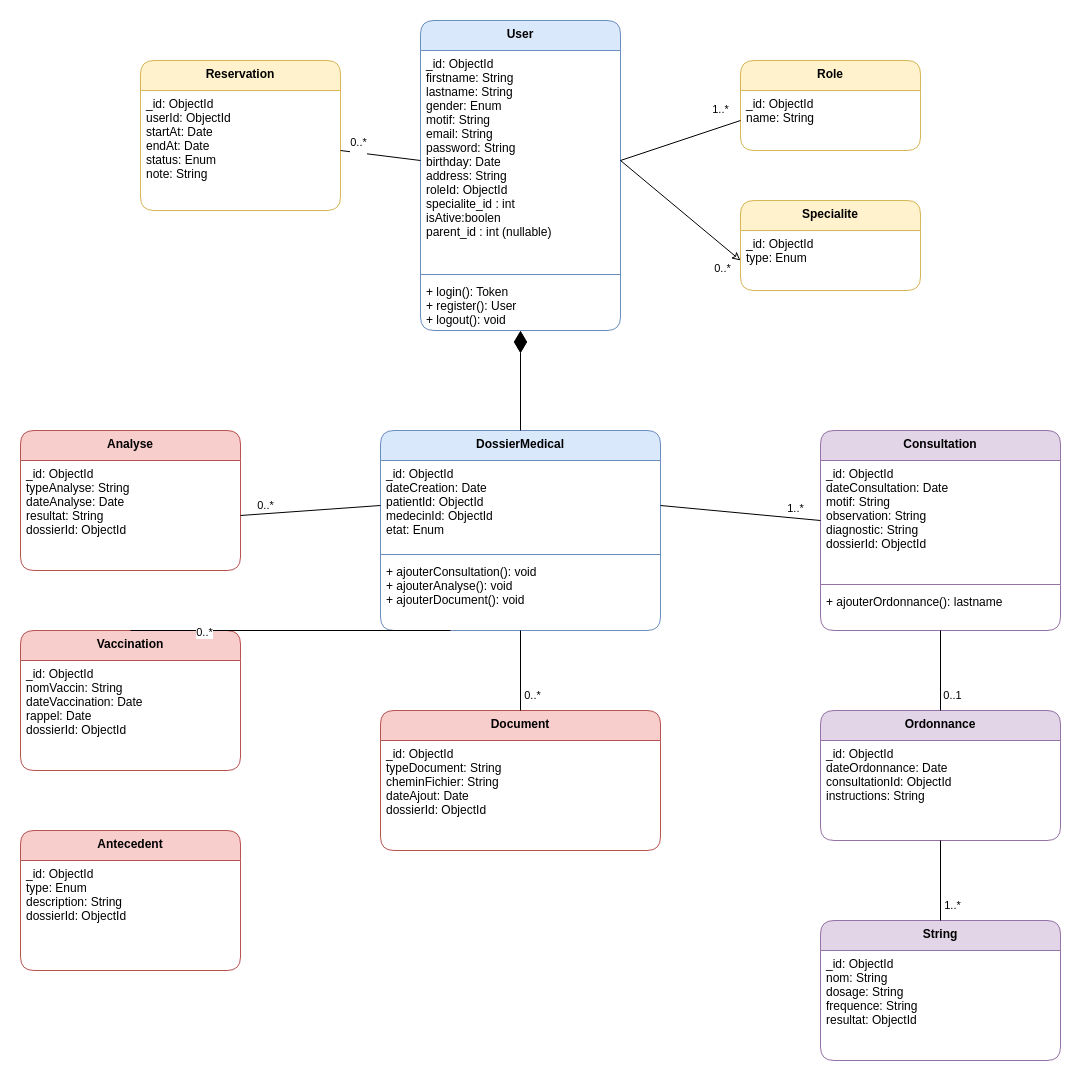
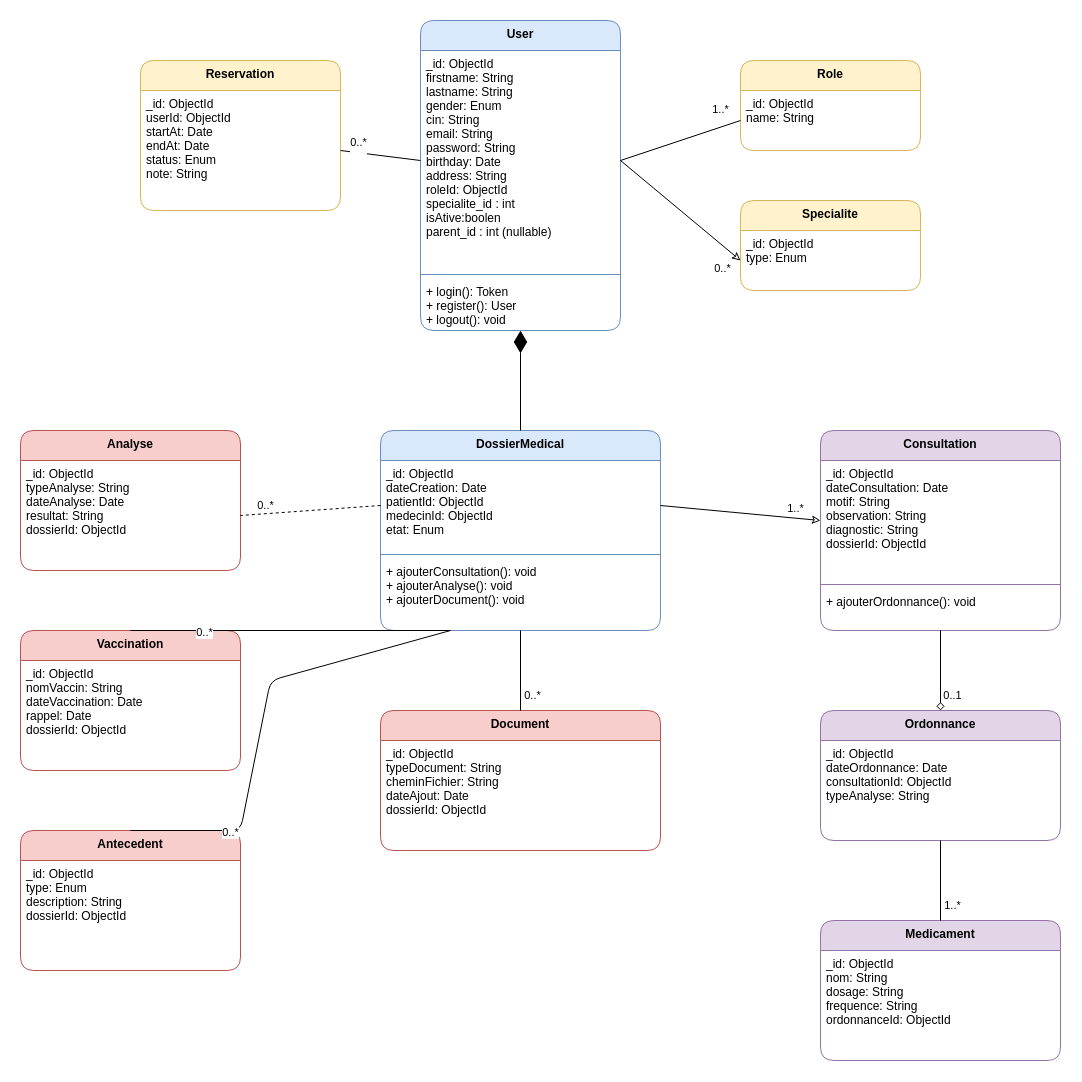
node "_id: ObjectId firstname: String lastname: String gender: Enum motif: String email: String password: String birthday: Date address: String roleId: ObjectId specialite_id : int isAtive:boolen parent_id : int (nullable)": label "_id: ObjectId firstname: String lastname: String gender: Enum motif: String email: String password: String birthday: Date address: String roleId: ObjectId specialite_id : int isAtive:boolen parent_id : int (nullable)" -> "_id: ObjectId firstname: String lastname: String gender: Enum cin: String email: String password: String birthday: Date address: String roleId: ObjectId specialite_id : int isAtive:boolen parent_id : int (nullable)"
edge "_id: ObjectId dateCreation: Date patientId: ObjectId medecinId: ObjectId etat: Enum" -- "_id: ObjectId typeAnalyse: String dateAnalyse: Date resultat: String dossierId: ObjectId": style solid -> dashed
edge "_id: ObjectId dateCreation: Date patientId: ObjectId medecinId: ObjectId etat: Enum" -- "_id: ObjectId dateConsultation: Date motif: String observation: String diagnostic: String dossierId: ObjectId": arrowhead none -> classic
node "+ ajouterOrdonnance(): lastname": label "+ ajouterOrdonnance(): lastname" -> "+ ajouterOrdonnance(): void"
edge "Consultation" -- "Ordonnance": arrowhead none -> diamond
edge "DossierMedical" -- "Antecedent": added, label "0..*"
node "_id: ObjectId dateOrdonnance: Date consultationId: ObjectId instructions: String": label "_id: ObjectId dateOrdonnance: Date consultationId: ObjectId instructions: String" -> "_id: ObjectId dateOrdonnance: Date consultationId: ObjectId typeAnalyse: String"
node "String": label "String" -> "Medicament"
node "_id: ObjectId nom: String dosage: String frequence: String resultat: ObjectId": label "_id: ObjectId nom: String dosage: String frequence: String resultat: ObjectId" -> "_id: ObjectId nom: String dosage: String frequence: String ordonnanceId: ObjectId"
